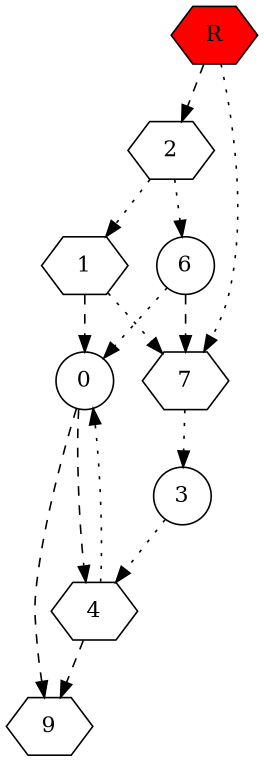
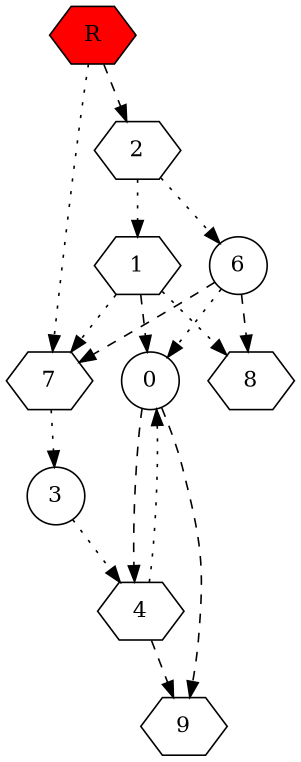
node "8": added
